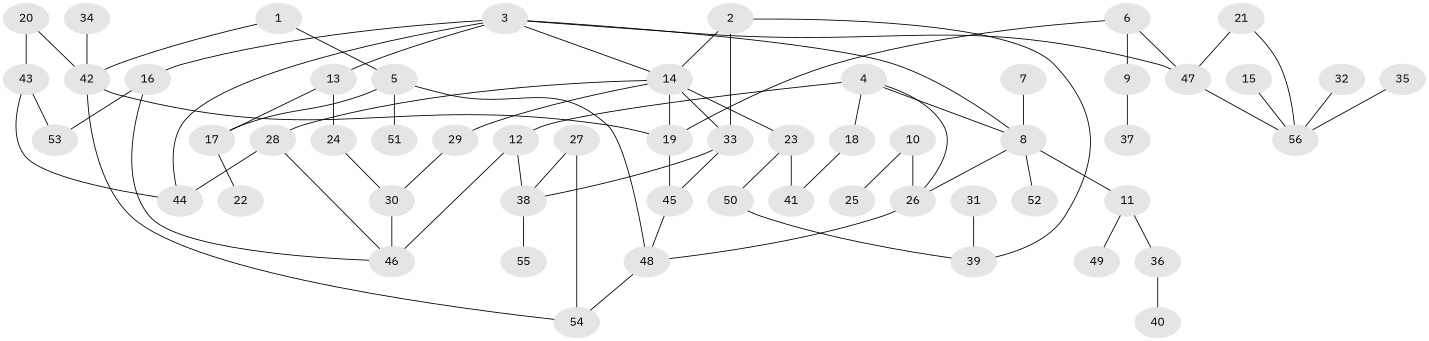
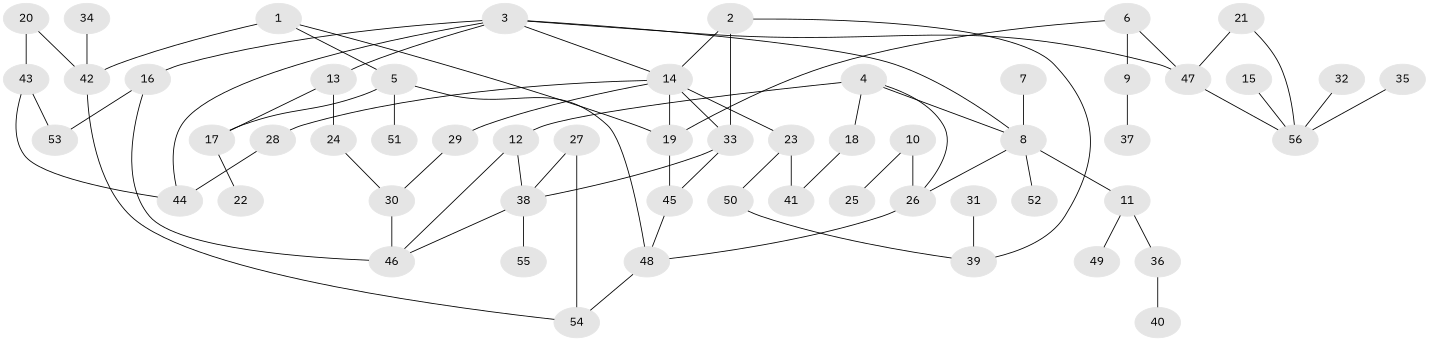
edge "42" -- "19": now "1" -- "19"
edge "28" -- "46": now "38" -- "46"
